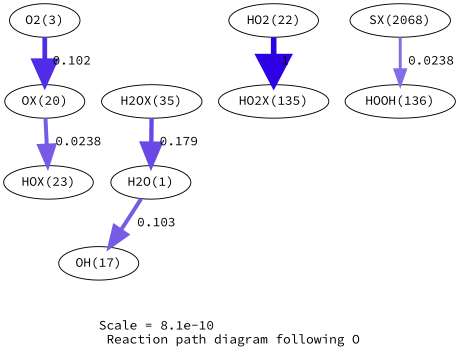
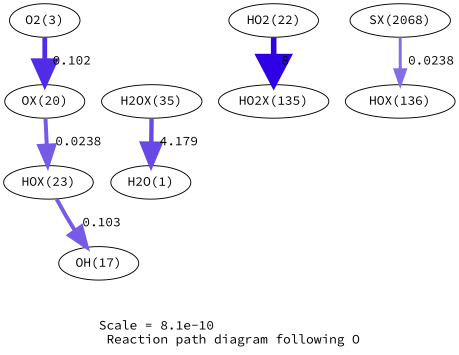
edge "HO2(22)" -> "HO2X(135)": label " 1" -> " 8"
node "HOOH(136)": label "HOOH(136)" -> "HOX(136)"
edge "H2OX(35)" -> "H2O(1)": label " 0.179" -> " 4.179"
edge "H2O(1)" -> "OH(17)": now "HOX(23)" -> "OH(17)"
